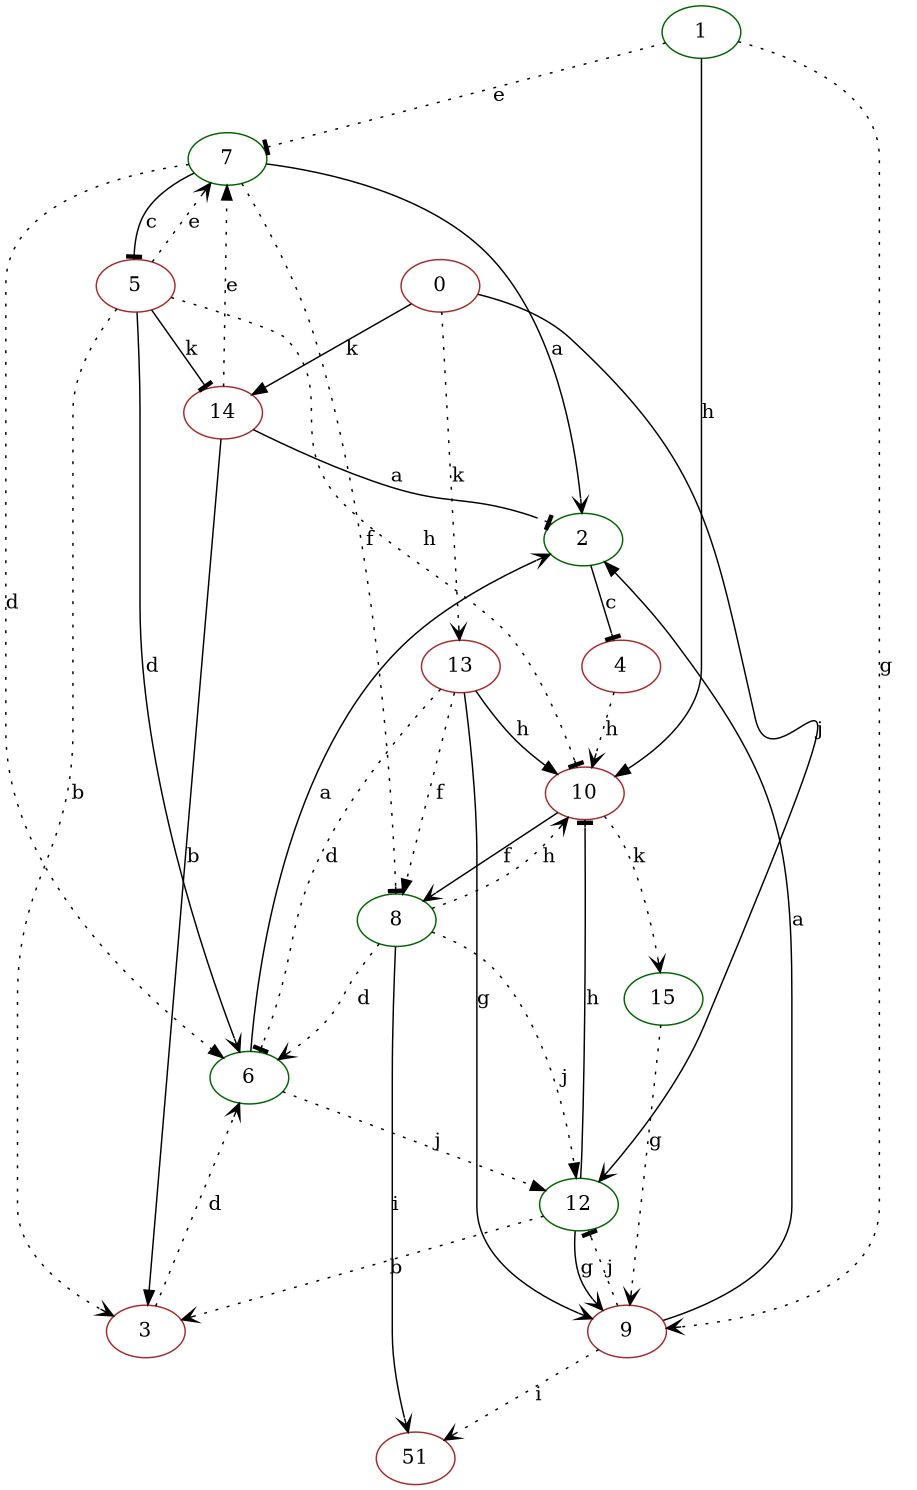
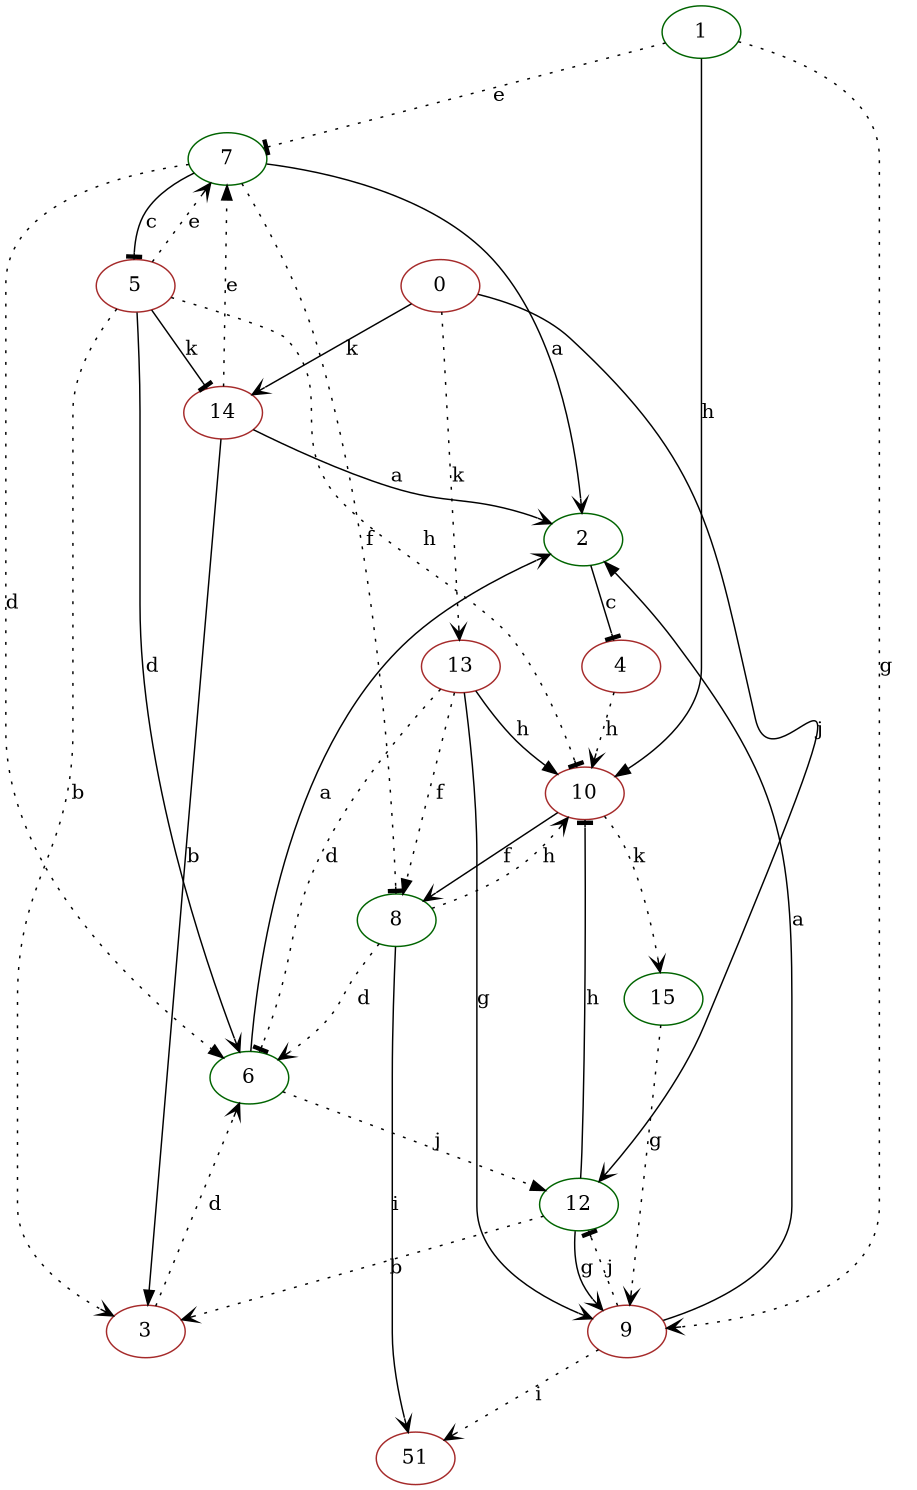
edge "0" -> "14": arrowhead normal -> vee
edge "14" -> "2": arrowhead tee -> vee
edge "8" -> "12": removed, label "j"
